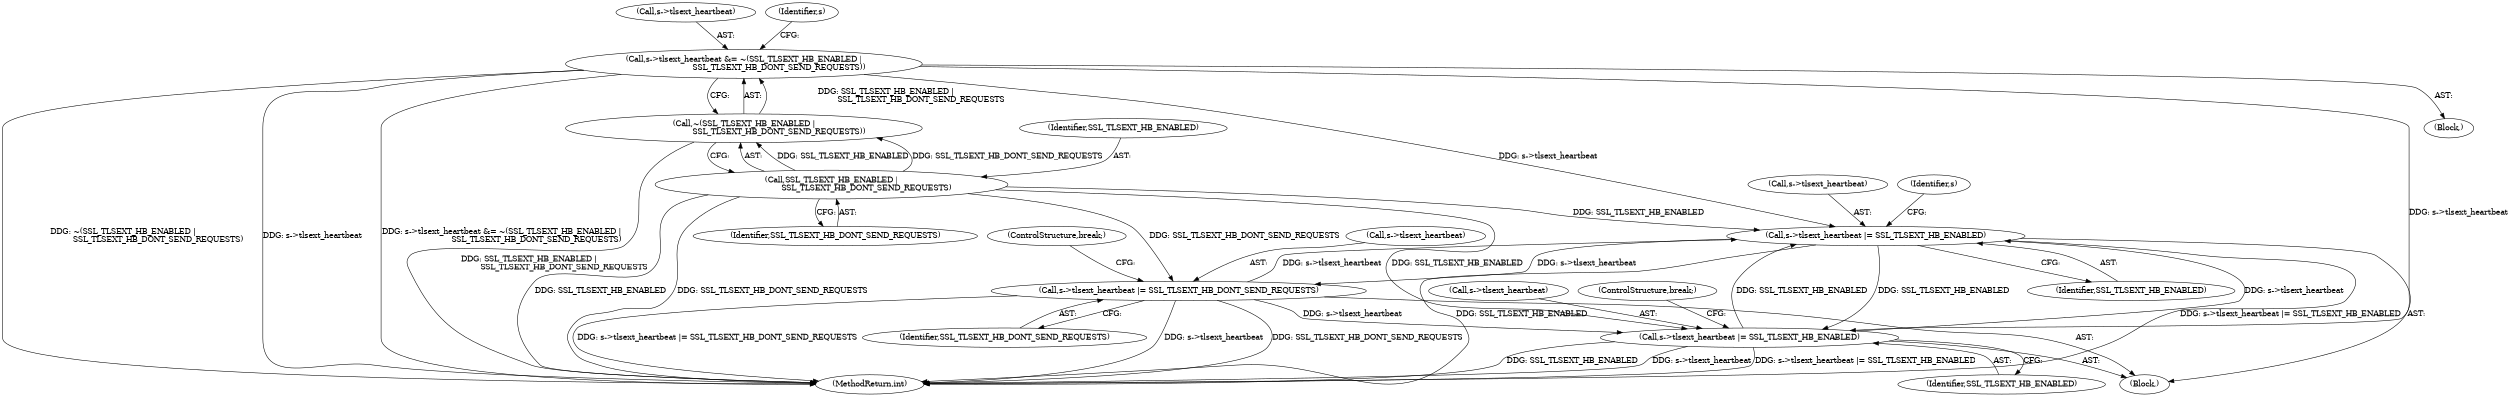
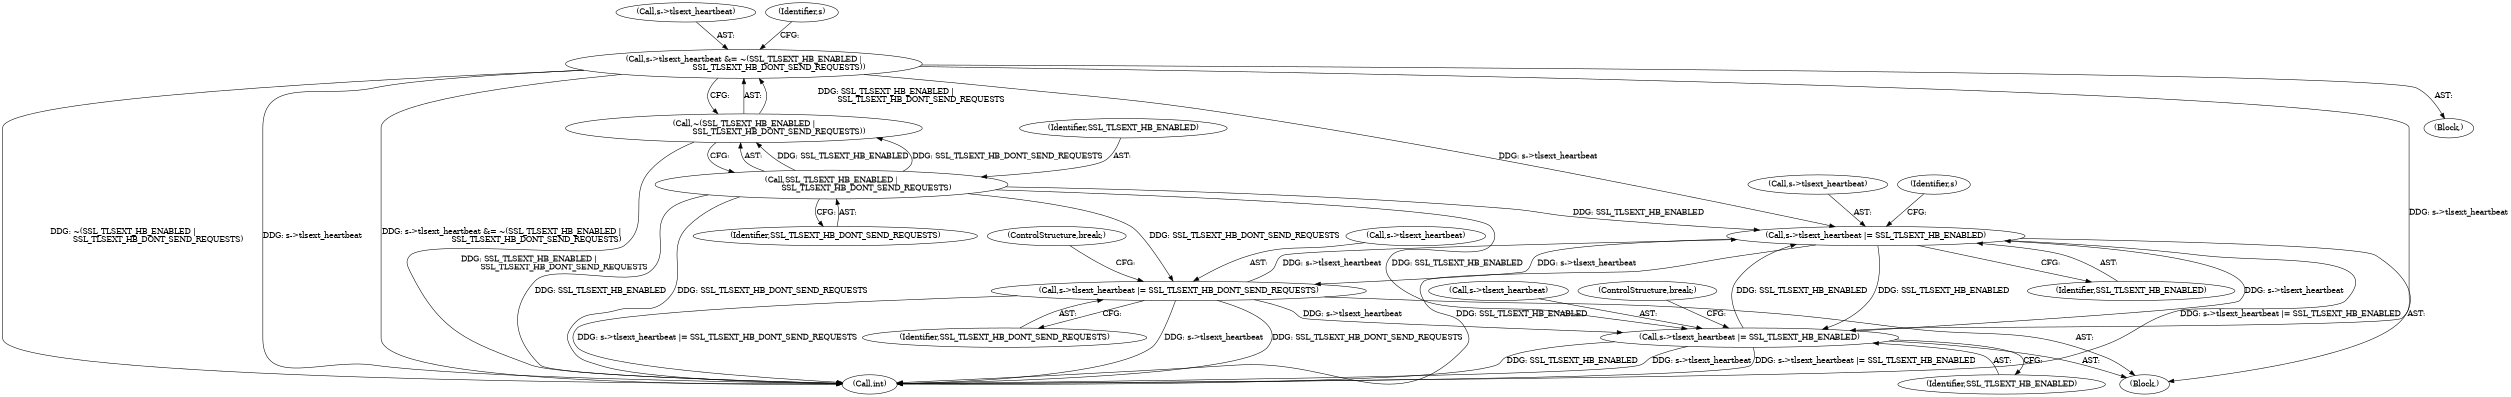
node "(MethodReturn,int)": label "(MethodReturn,int)" -> "(Call,int)"
